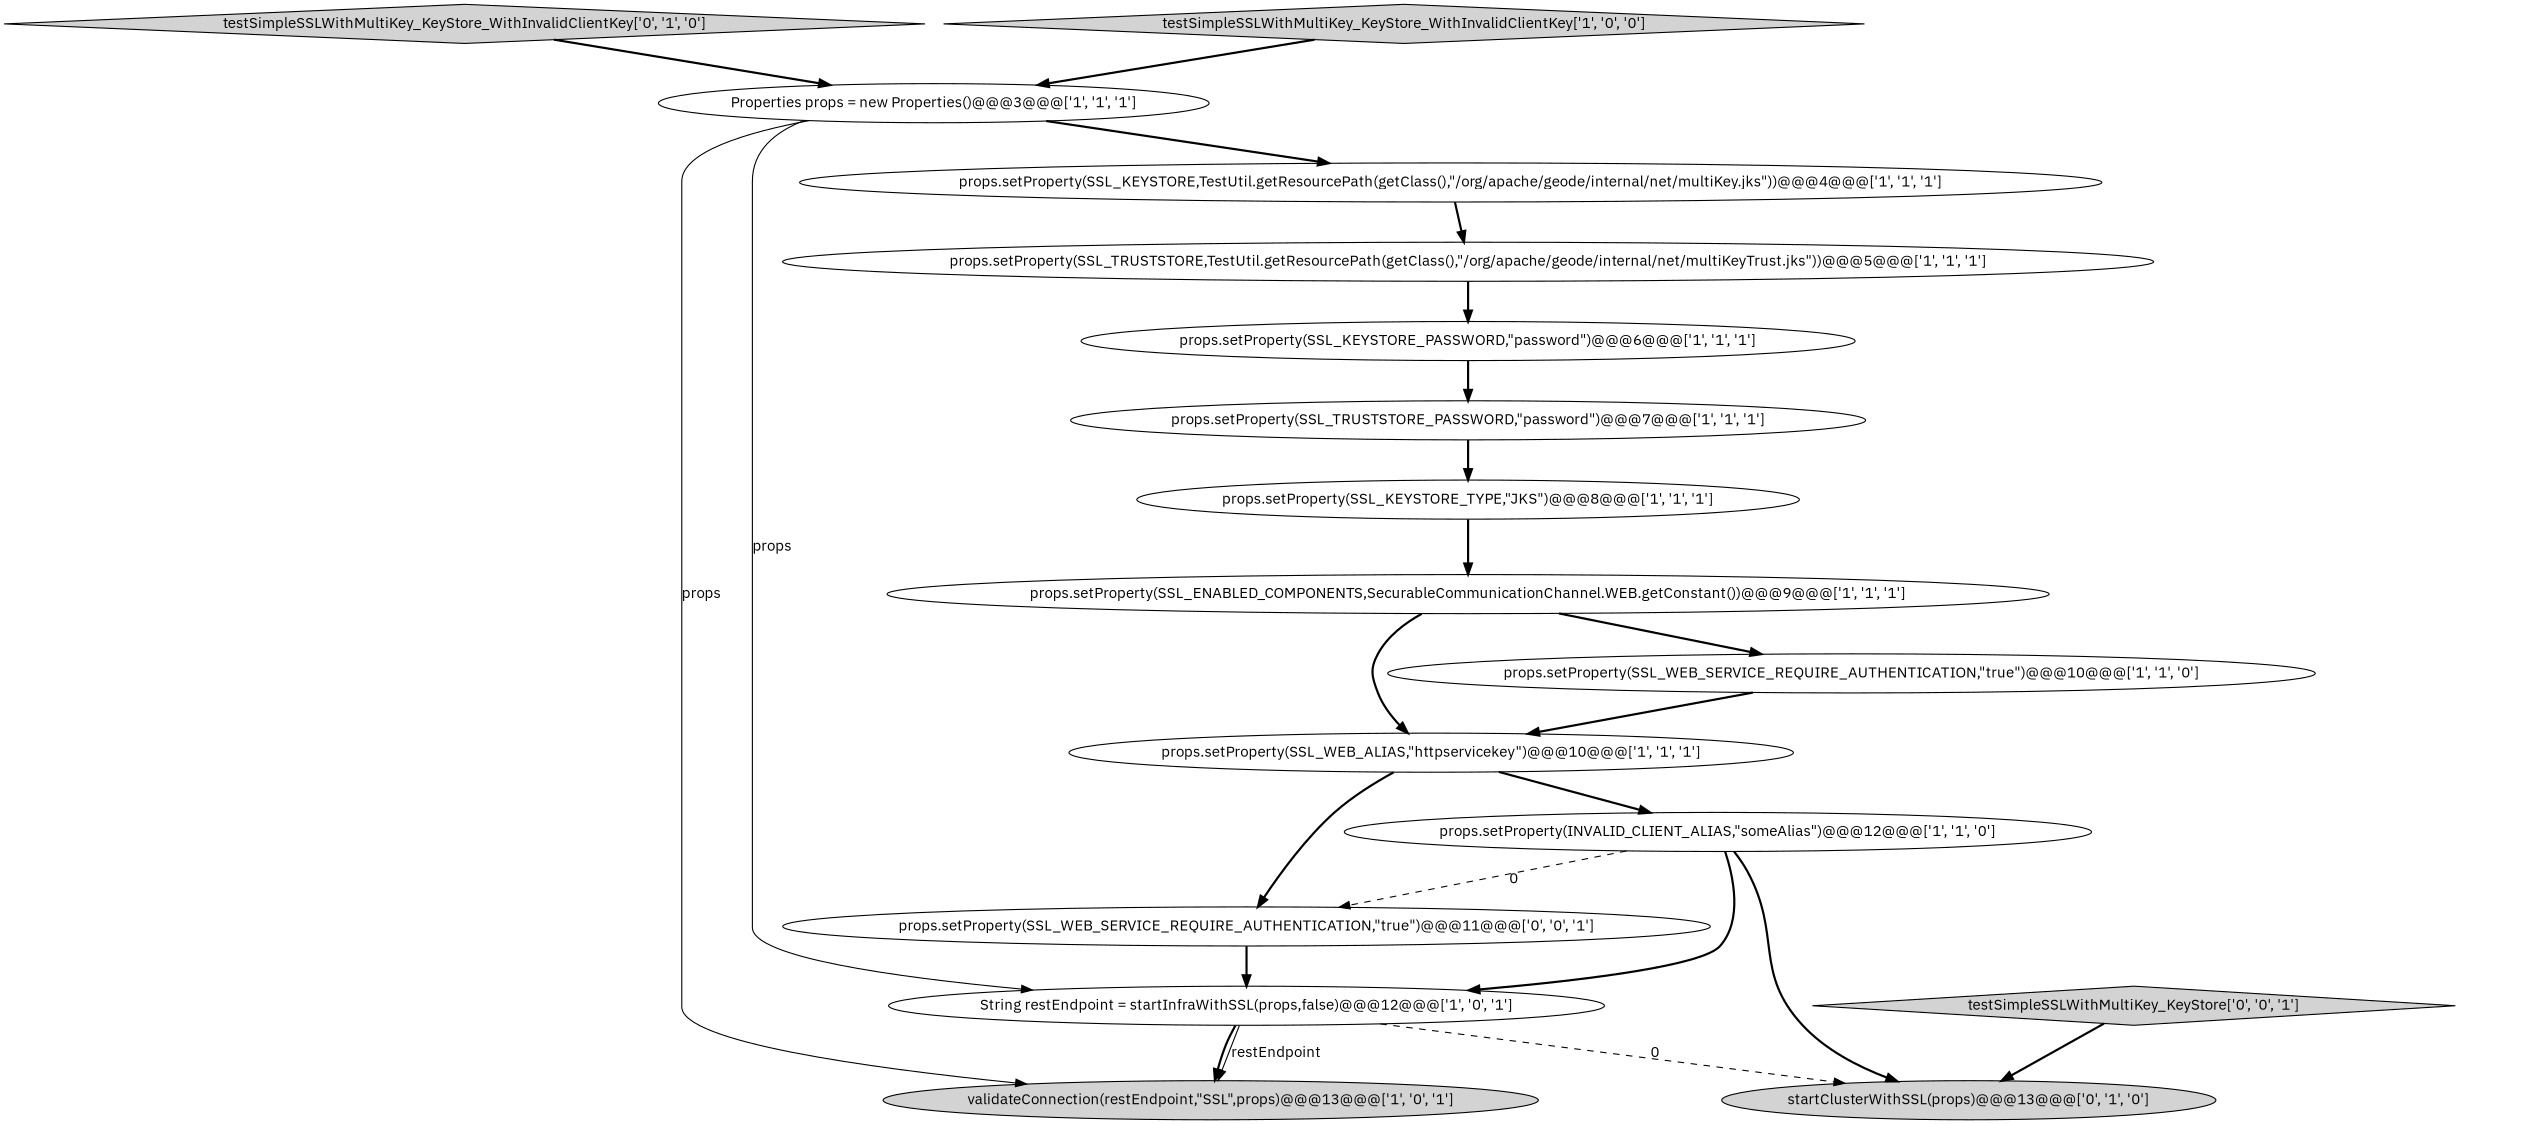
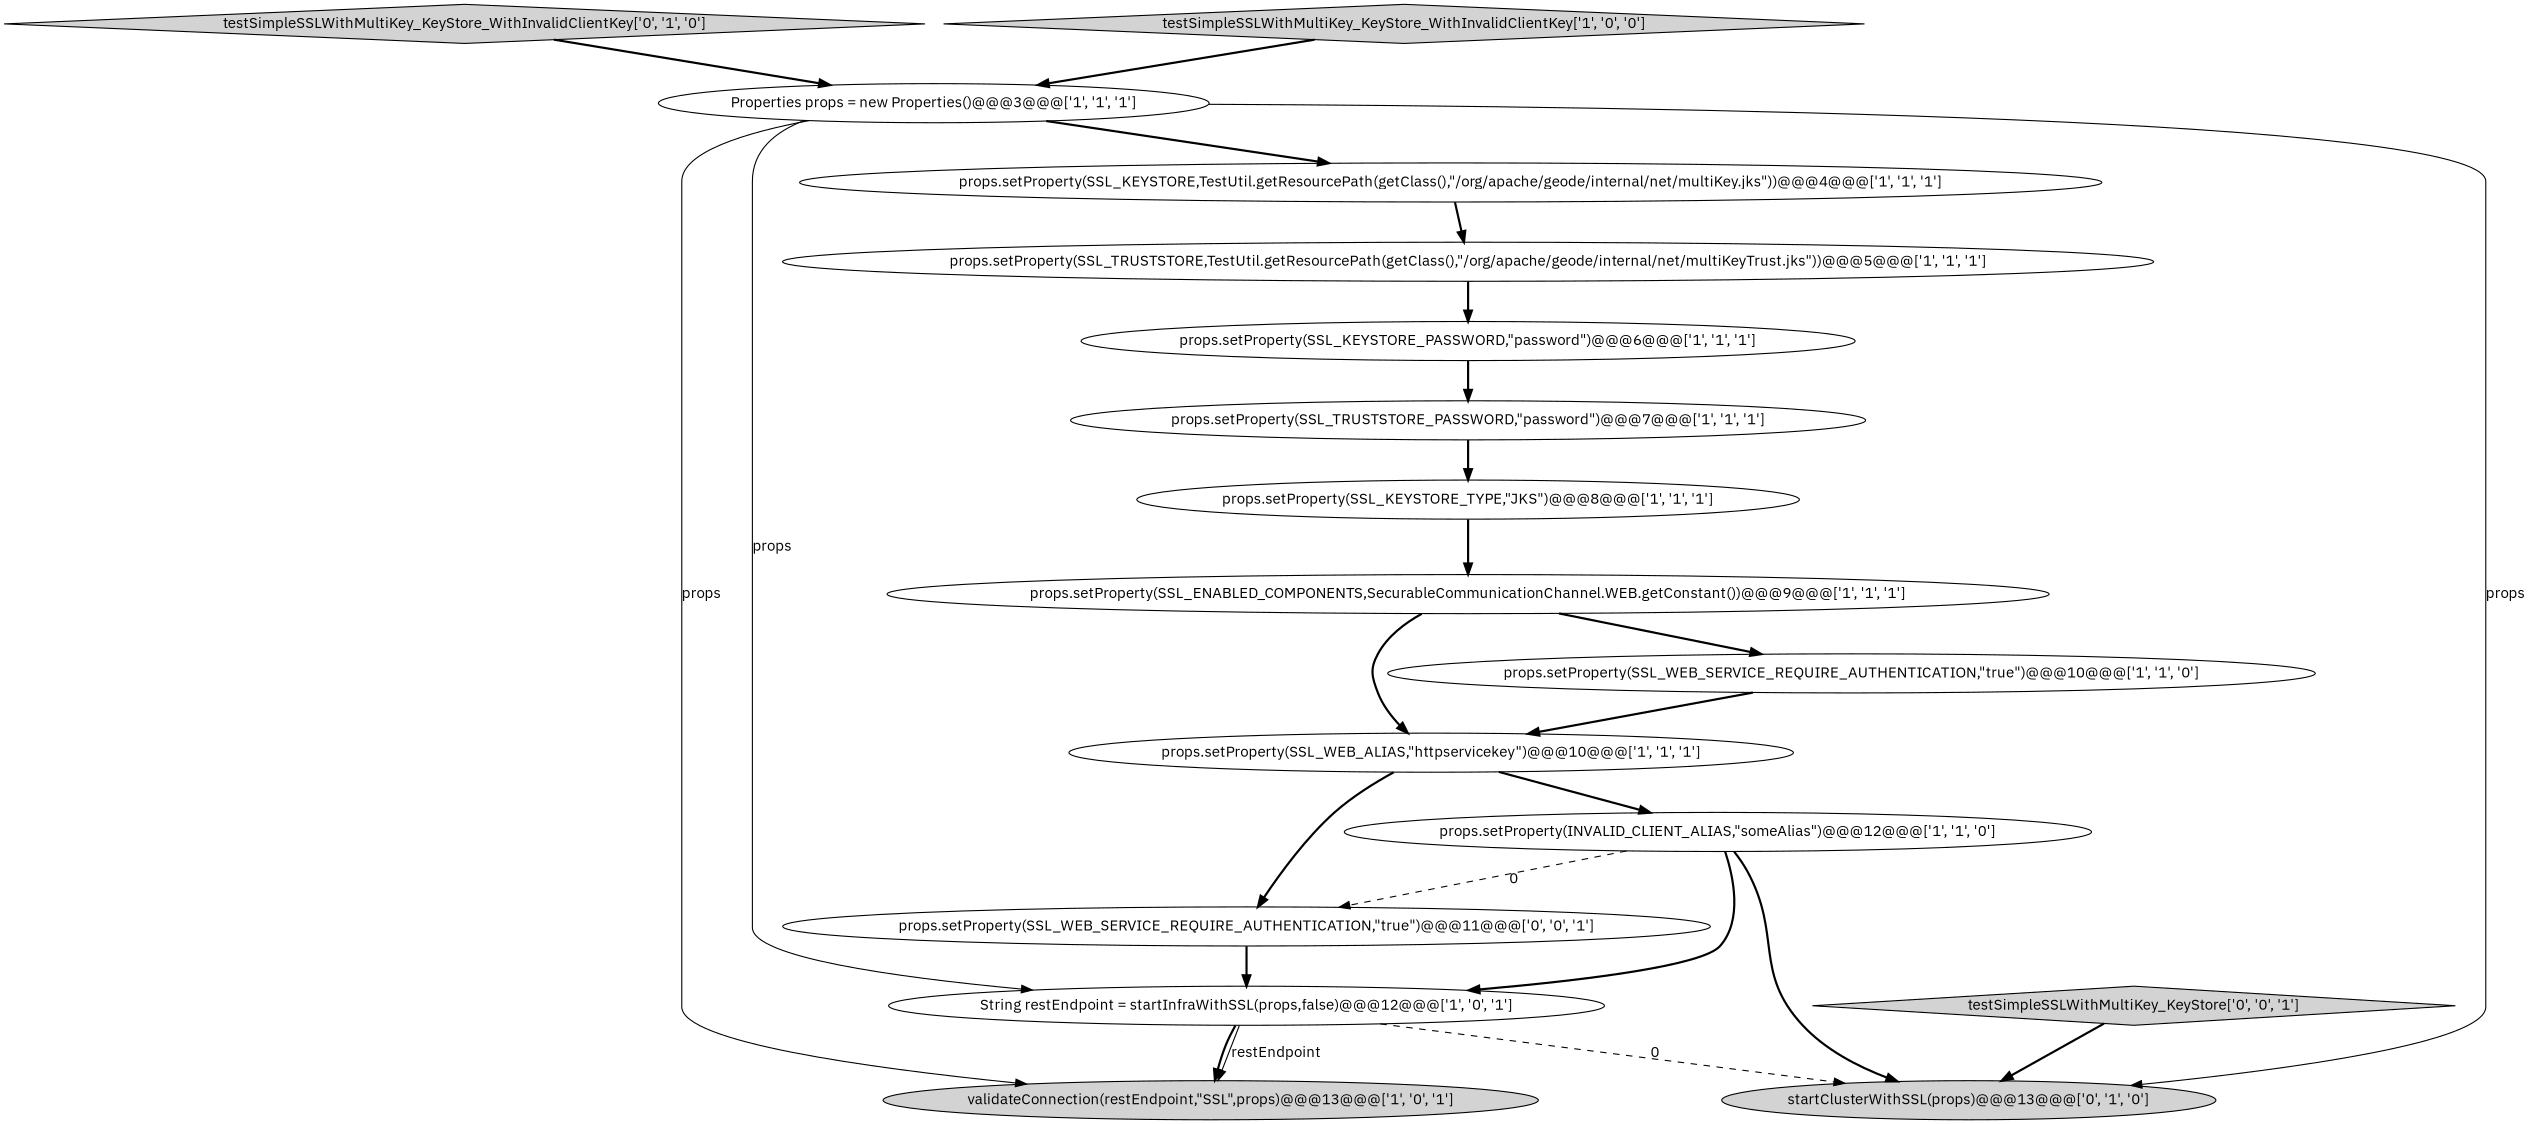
edge "Properties props = new Properties()@@@3@@@['1', '1', '1']" -> "startClusterWithSSL(props)@@@13@@@['0', '1', '0']": added, label "props"
